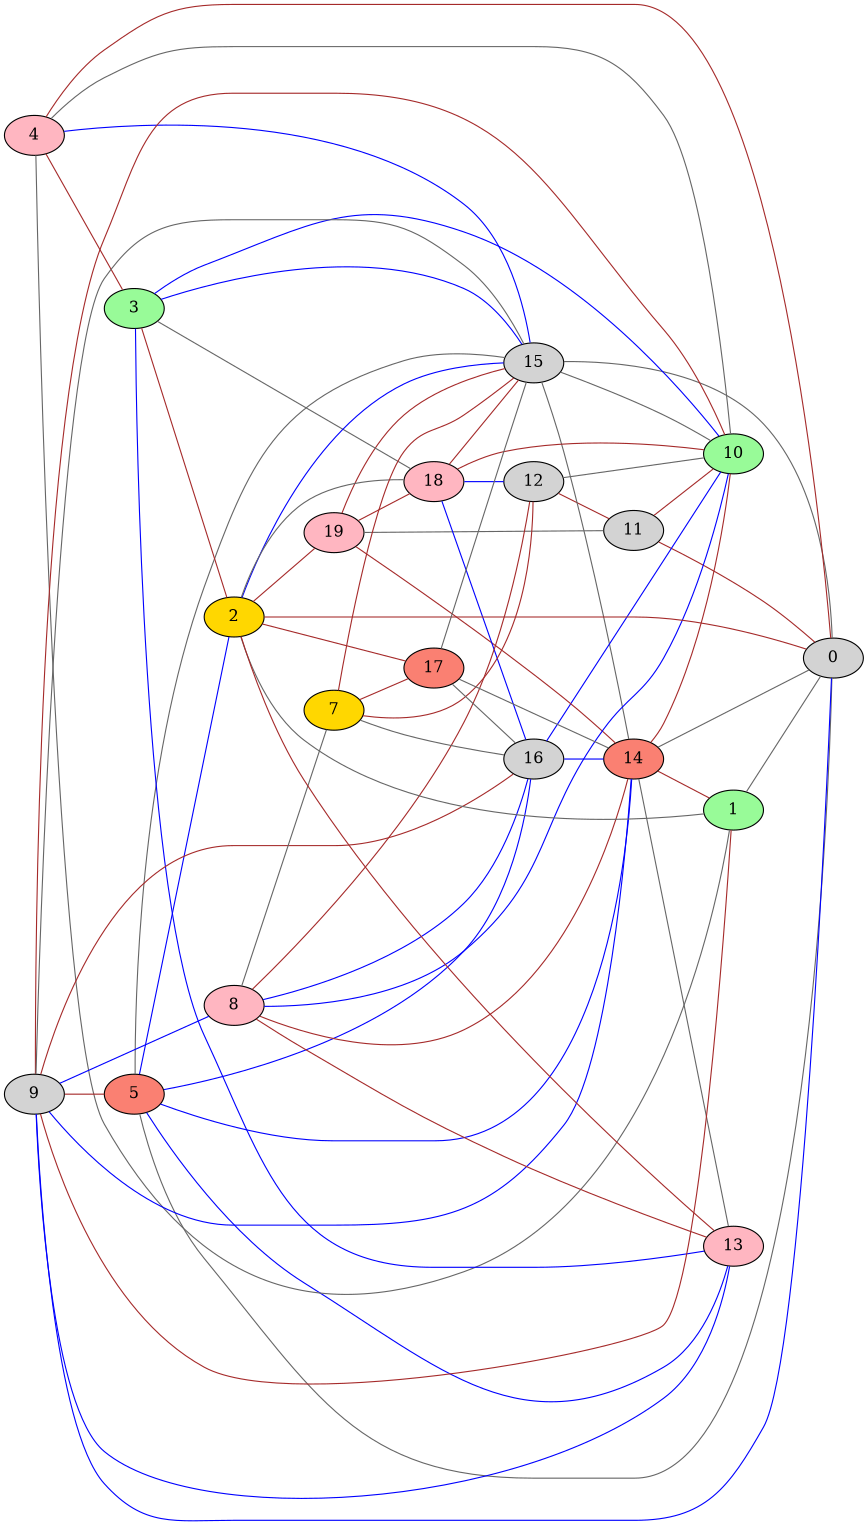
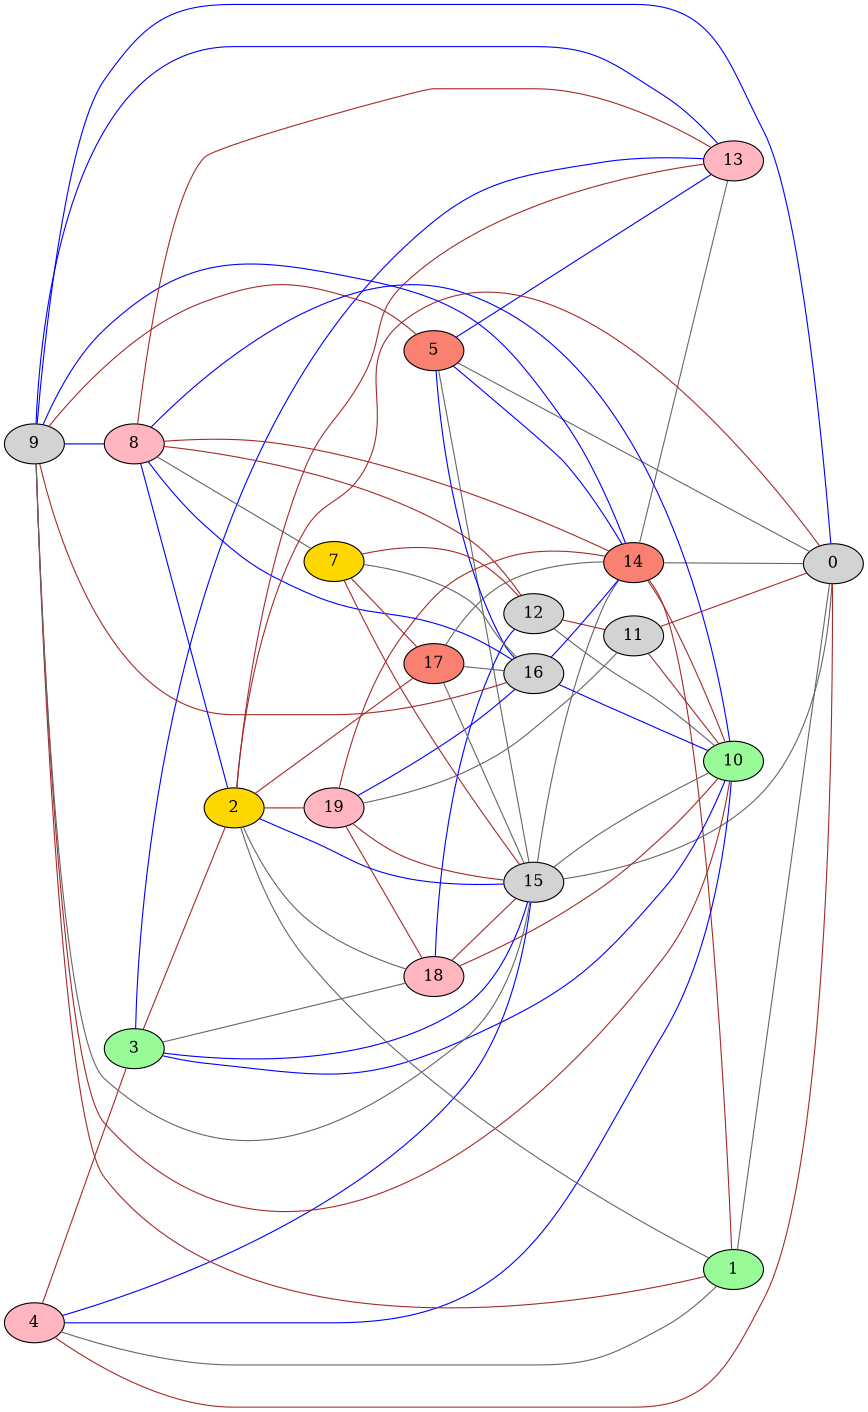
edge "4" -- "10": color gray40 -> blue
edge "18" -- "16": now "19" -- "16"
edge "2" -- "5": now "2" -- "8"
